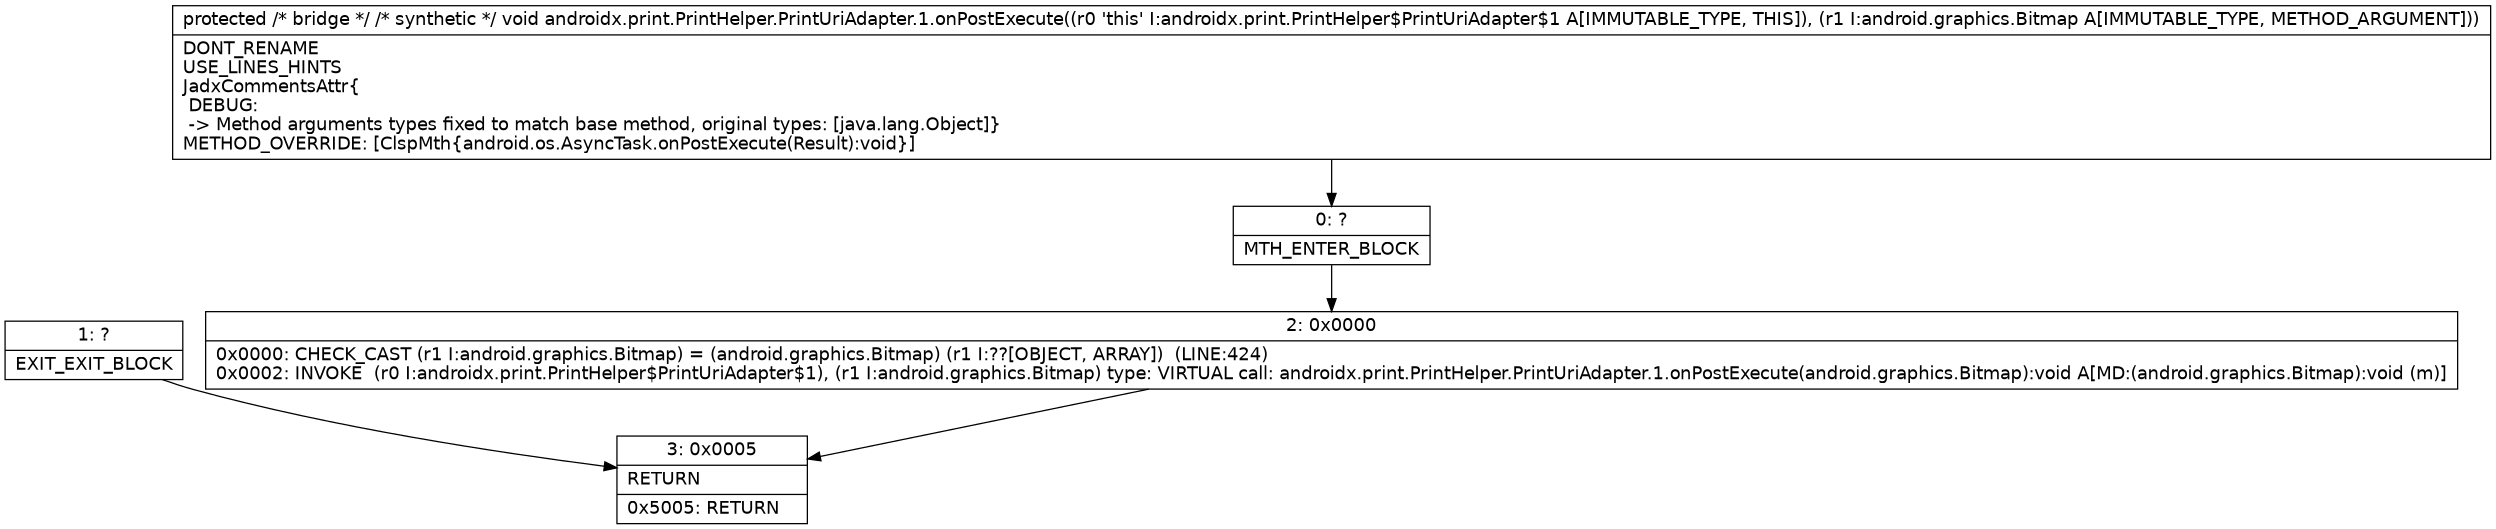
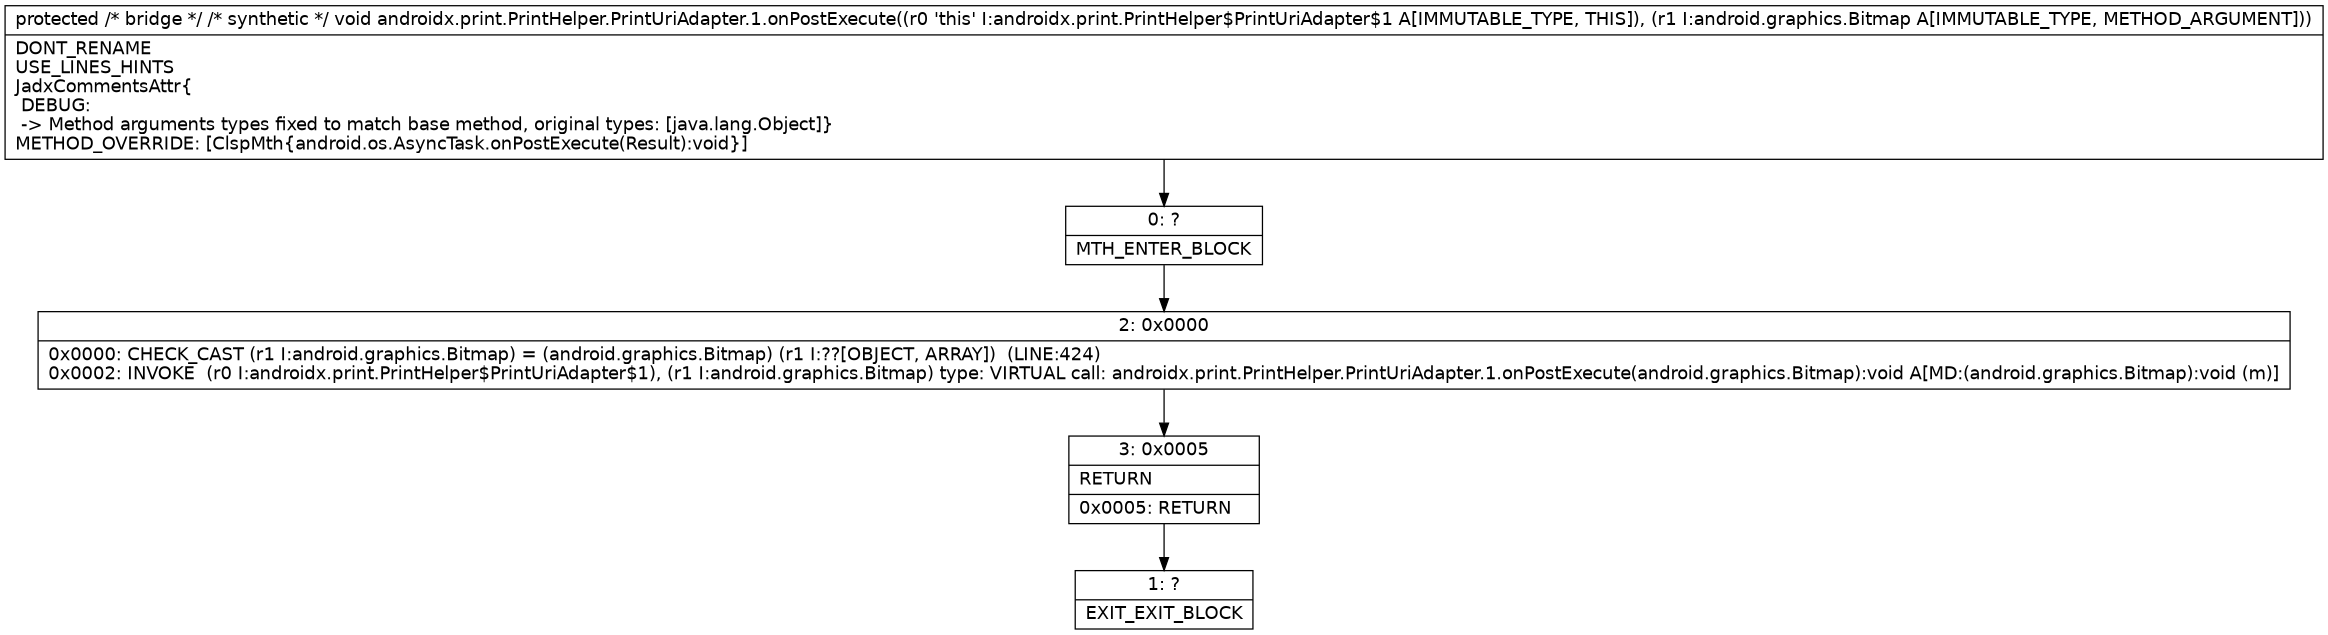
edge "1: ?" -> "3: 0x0005": reversed
node "3: 0x0005": text "0x5005: RETURN" -> "0x0005: RETURN"
